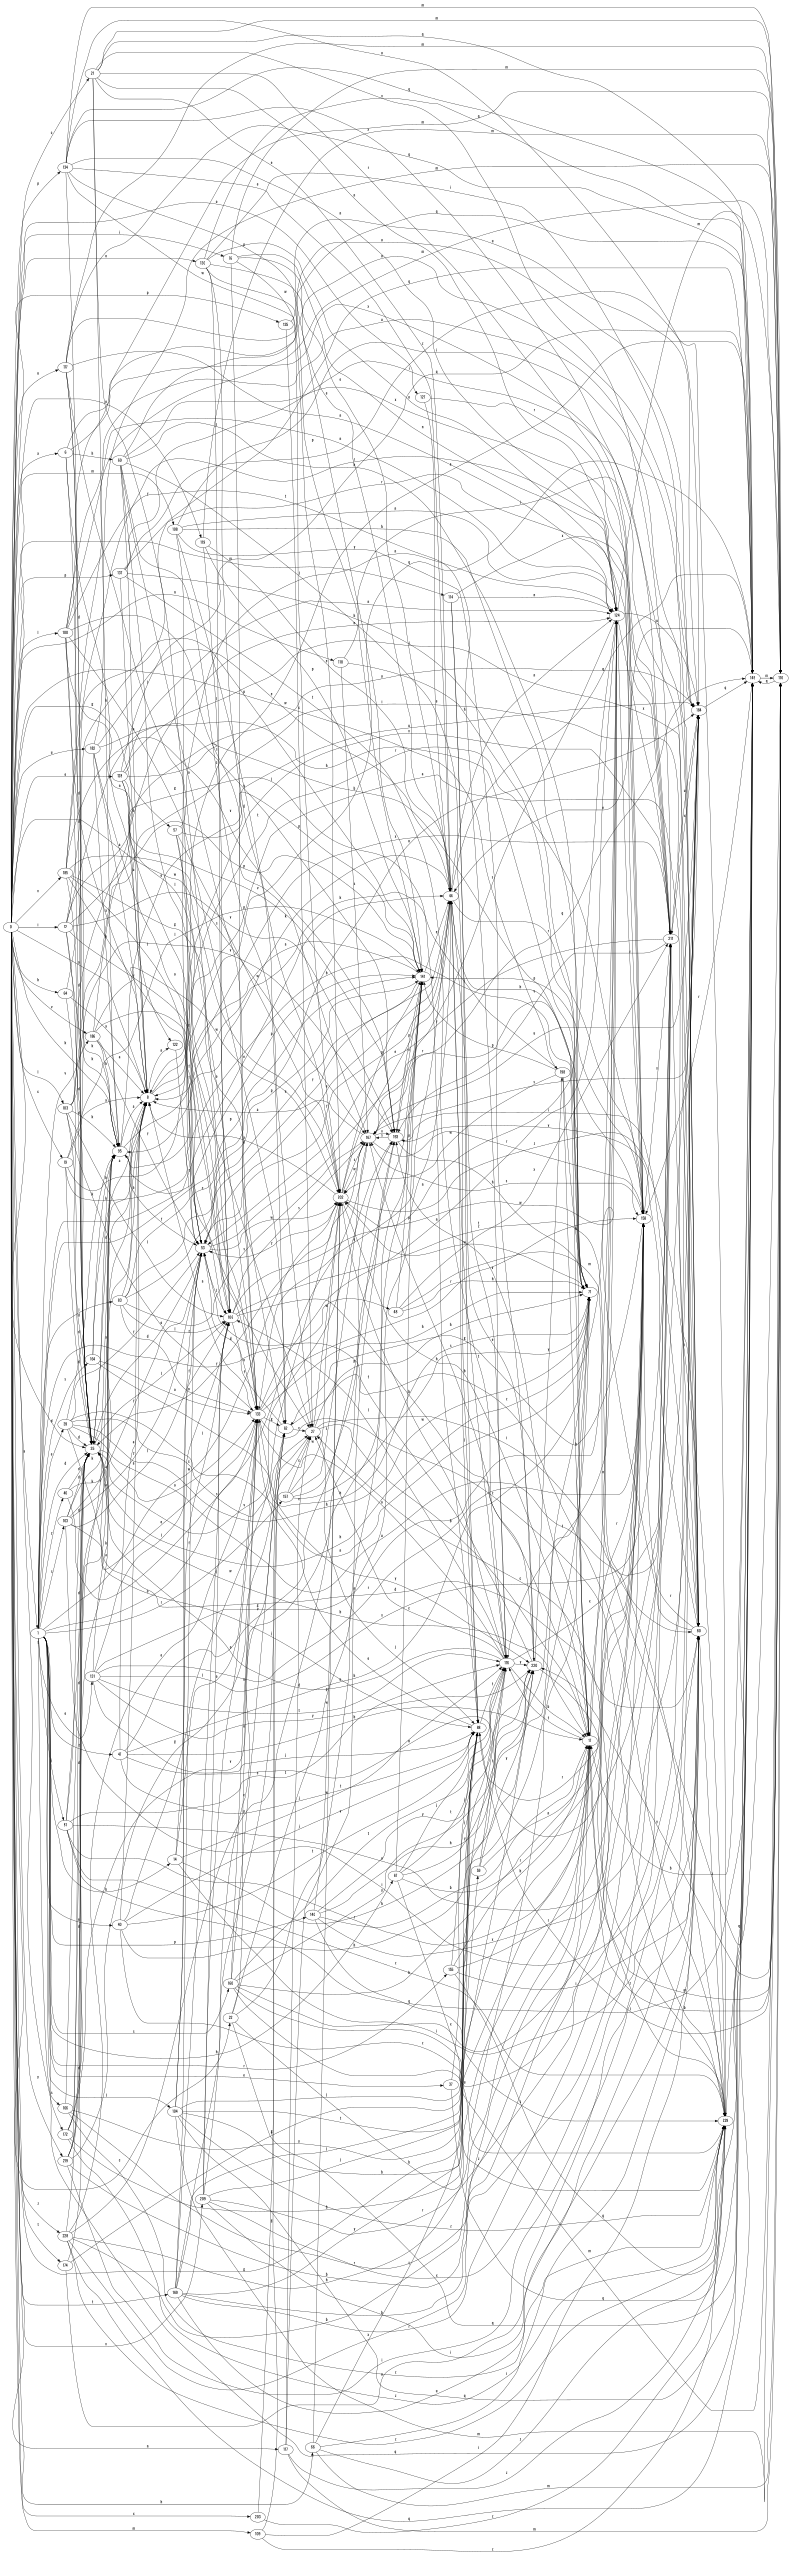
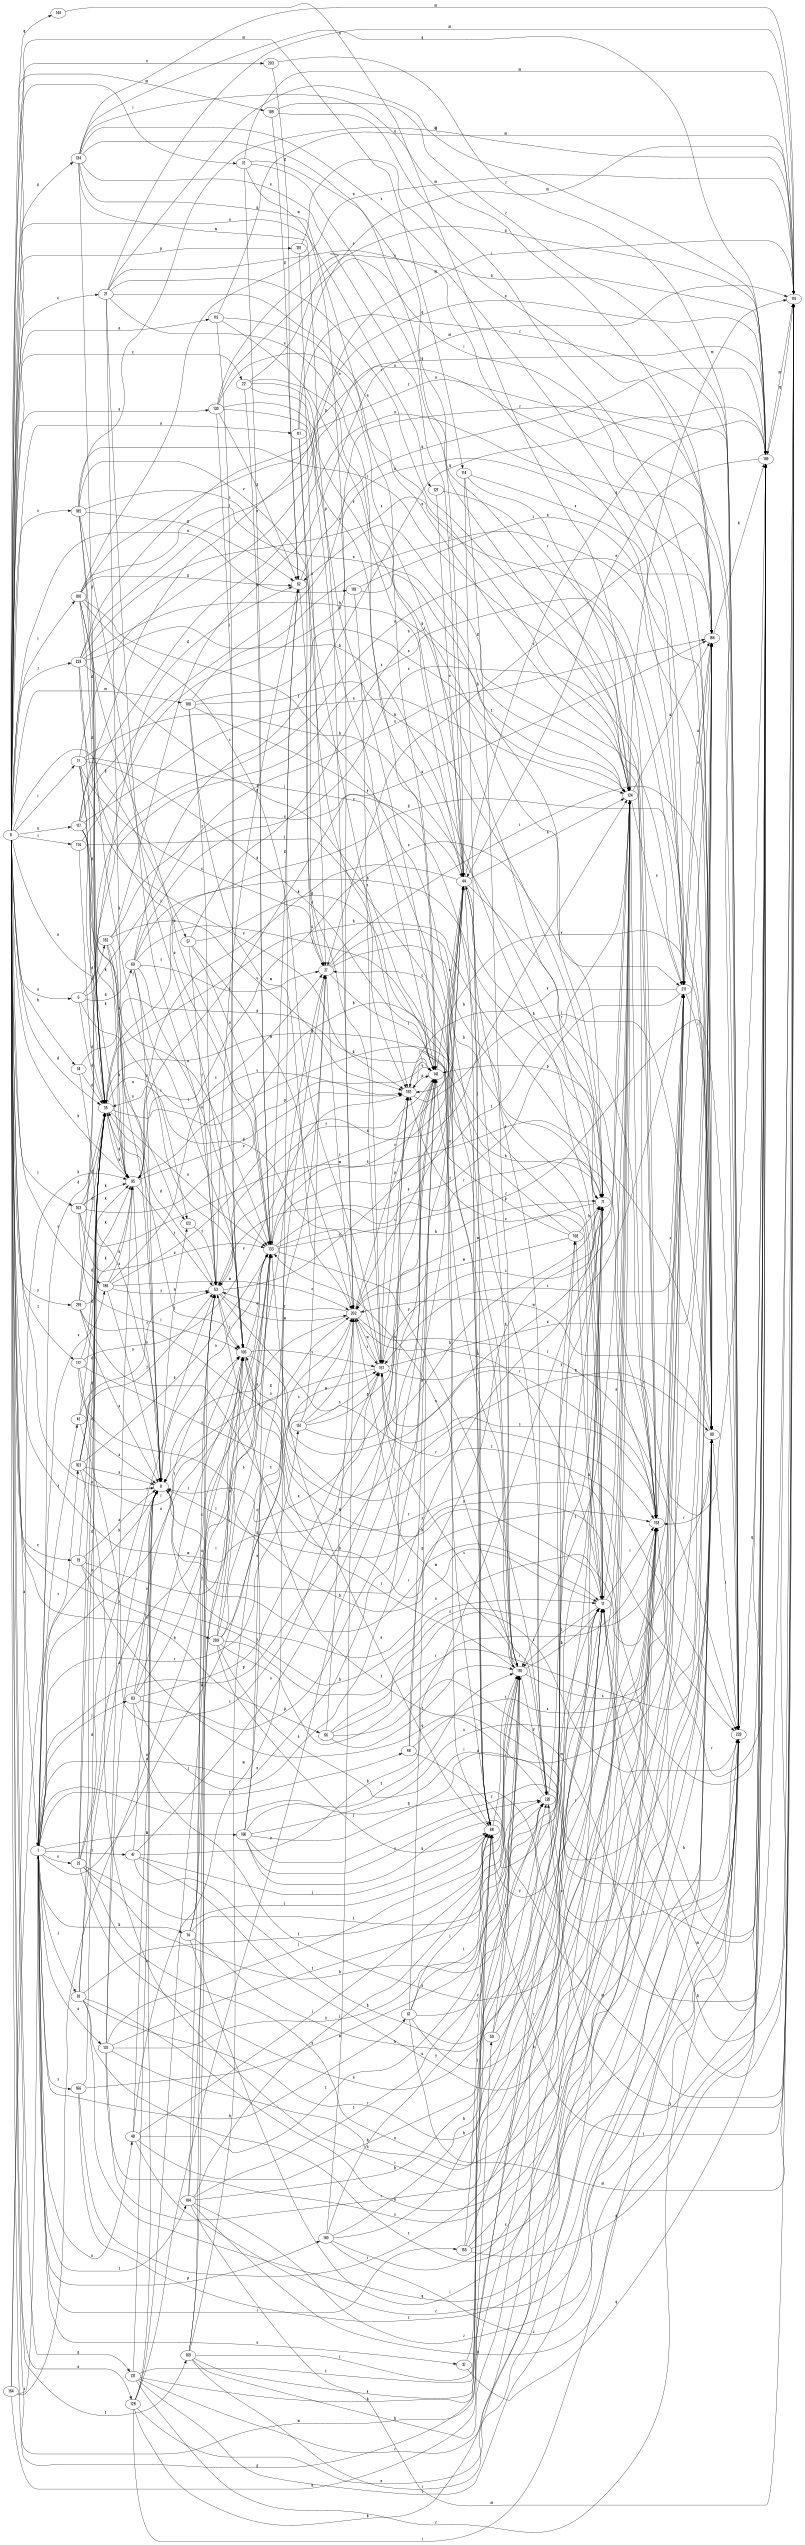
node "144": added
edge "128" -> "149": removed, label "q"
edge "108" -> "202": label "t" -> "w"
edge "185" -> "53": now "185" -> "122"
edge "209" -> "167": added, label "s"
edge "1" -> "164": reversed
edge "169" -> "184": removed, label "u"
